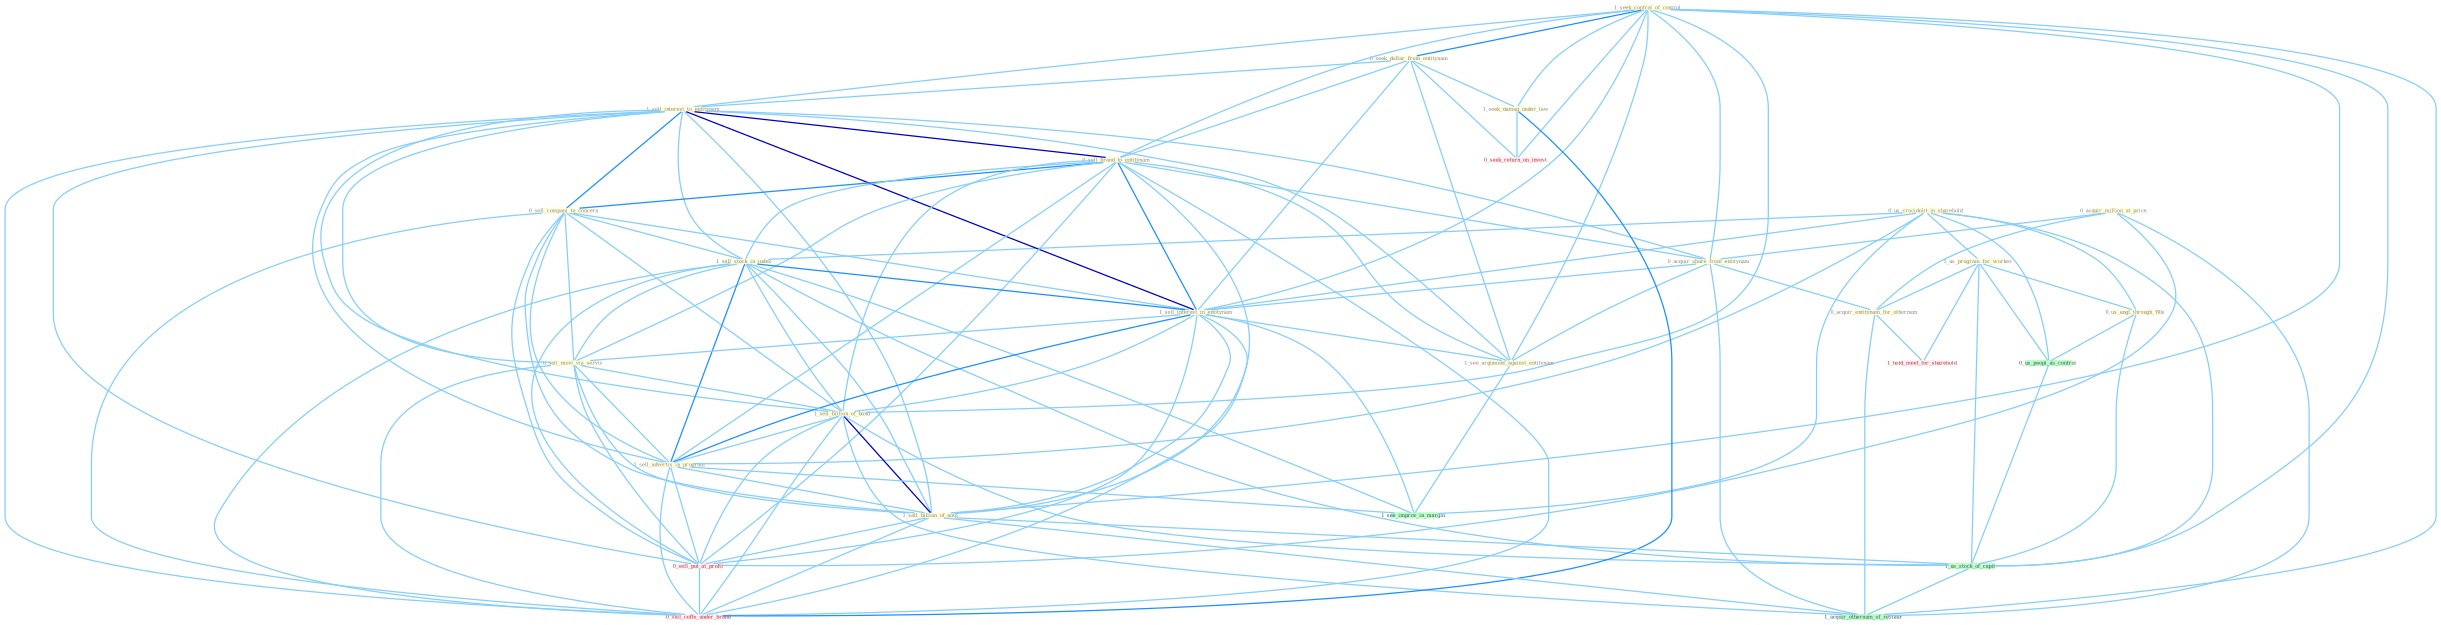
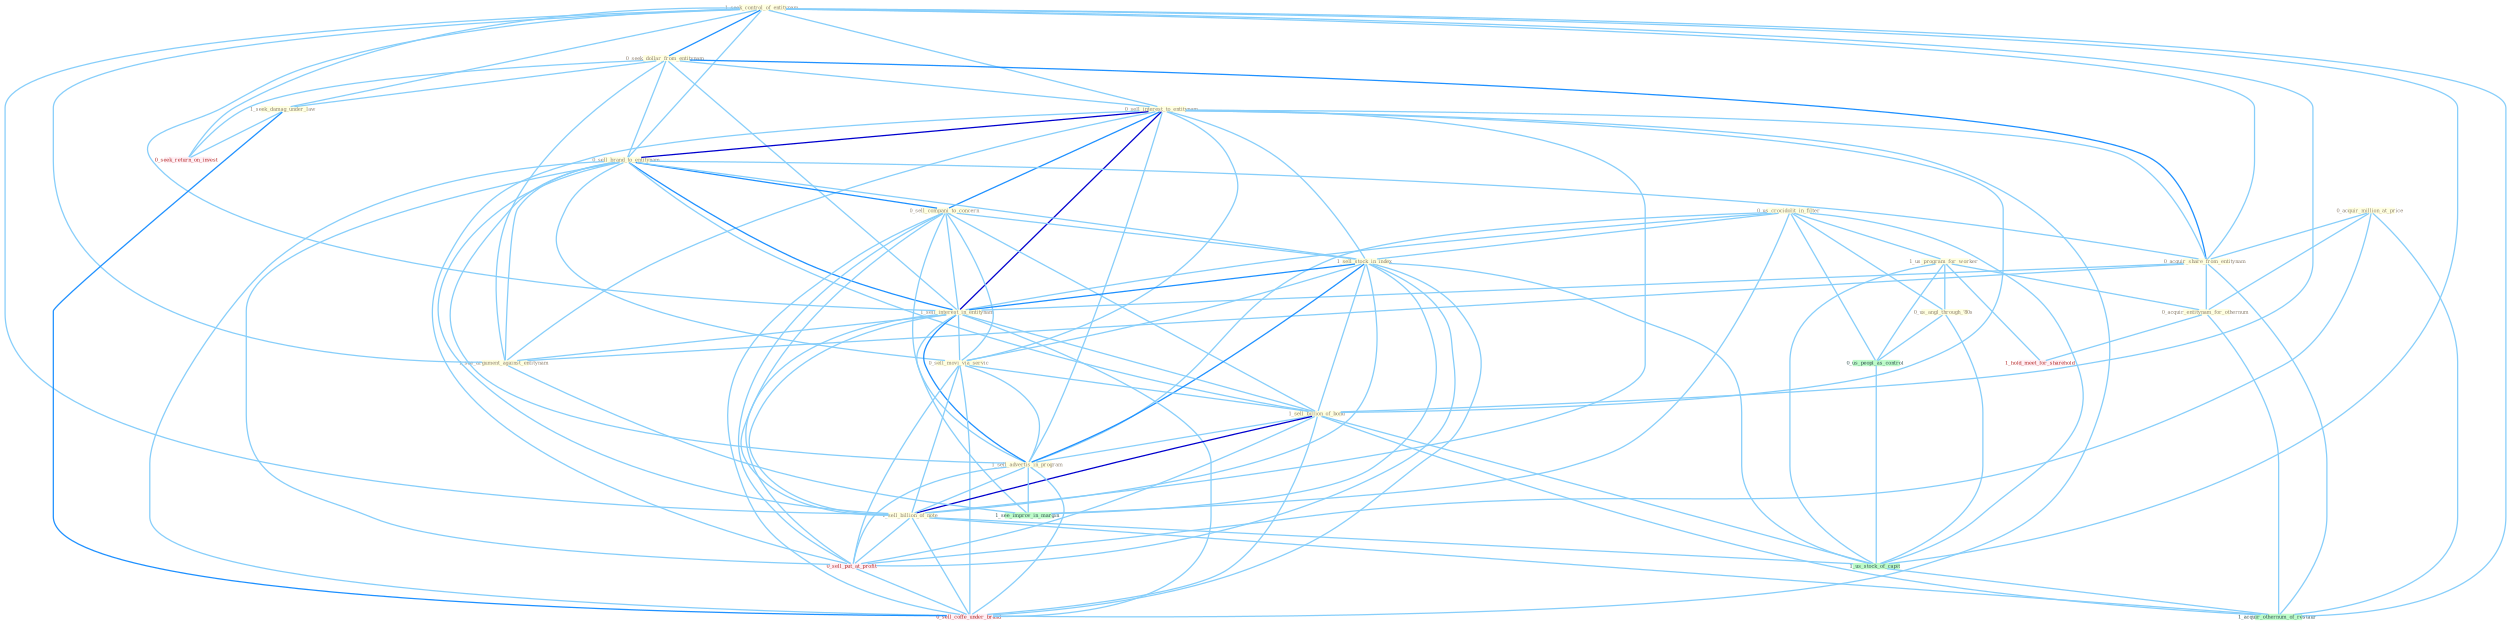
node "1_seek_control_of_control": label "1_seek_control_of_control" -> "1_seek_control_of_entitynam"
edge "0_seek_dollar_from_entitynam" -- "0_acquir_share_from_entitynam": added
node "1_sell_interest_to_entitynam": label "1_sell_interest_to_entitynam" -> "0_sell_interest_to_entitynam"
node "0_us_crocidolit_in_sharehold": label "0_us_crocidolit_in_sharehold" -> "0_us_crocidolit_in_filter"
